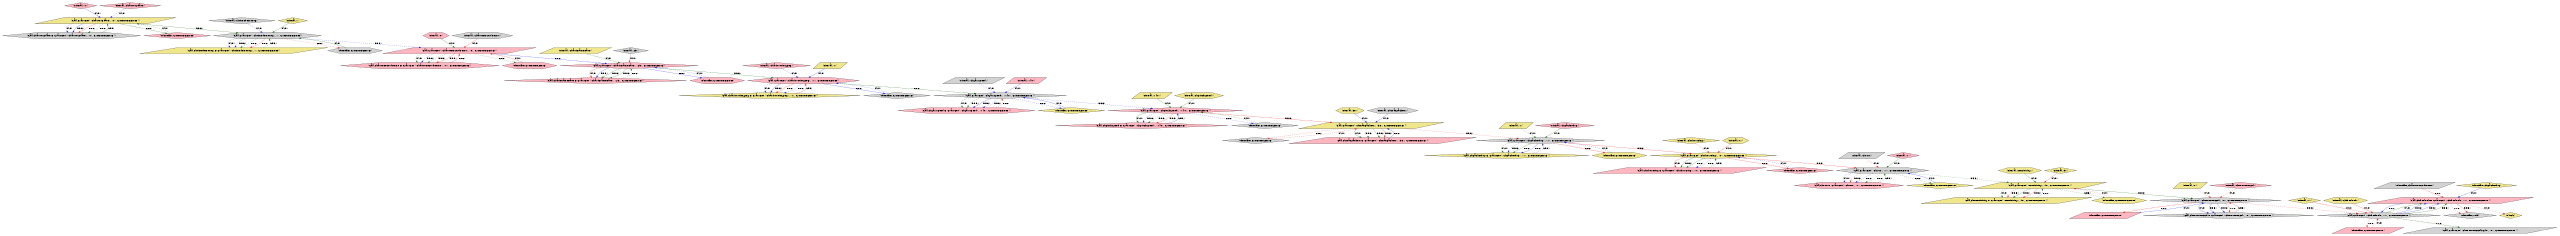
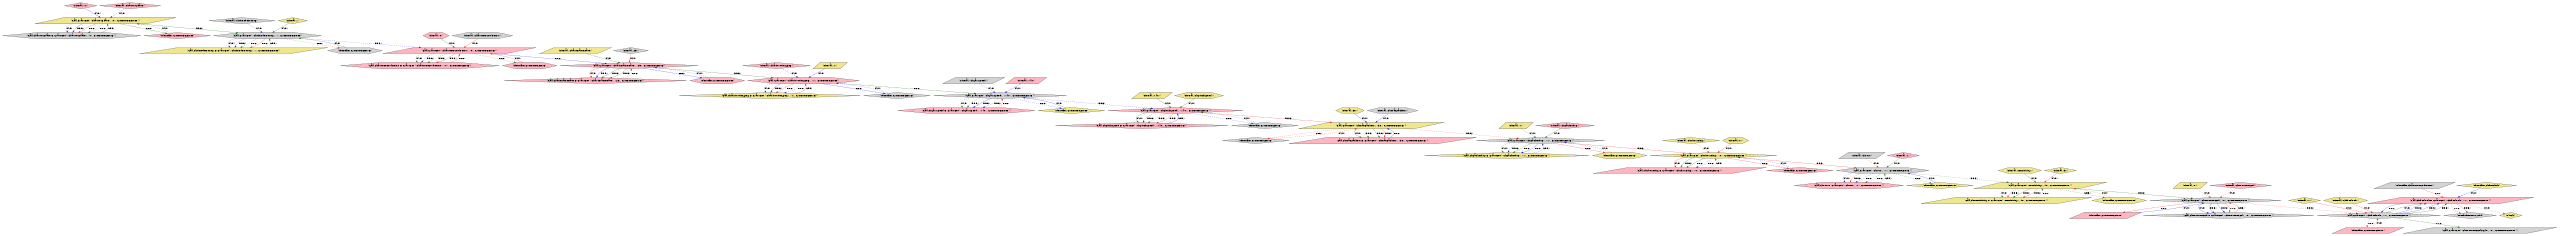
node "(Identifier,cl_packetdup)": label "(Identifier,cl_packetdup)" -> "(Identifier,cl_freelook)"
node "(Identifier,void)": label "(Identifier,void)" -> "(MethodReturn,void)"
